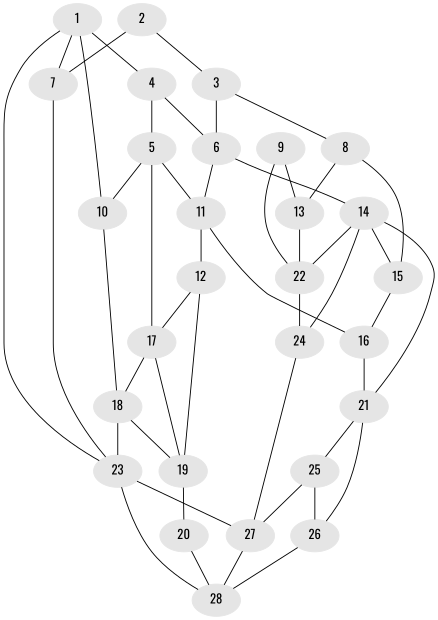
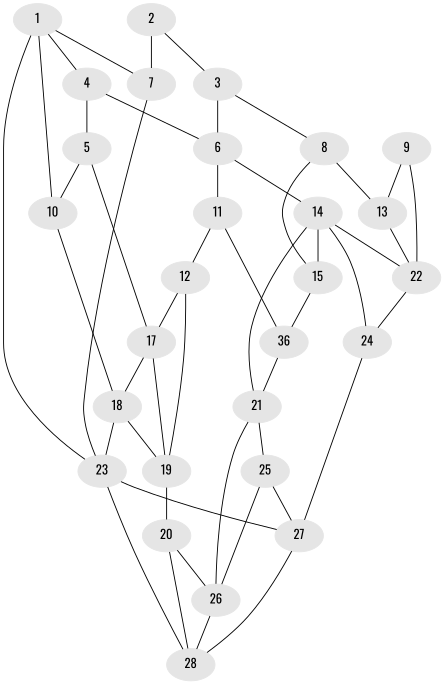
edge "5" -- "11": removed
node "16": label "16" -> "36"
edge "20" -- "26": added
